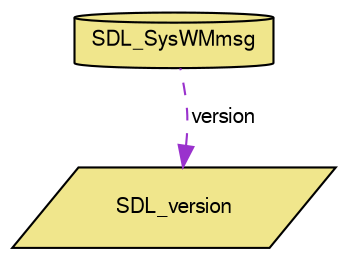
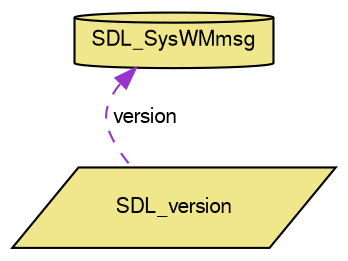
edge "SDL_SysWMmsg" -> "SDL_version": reversed
